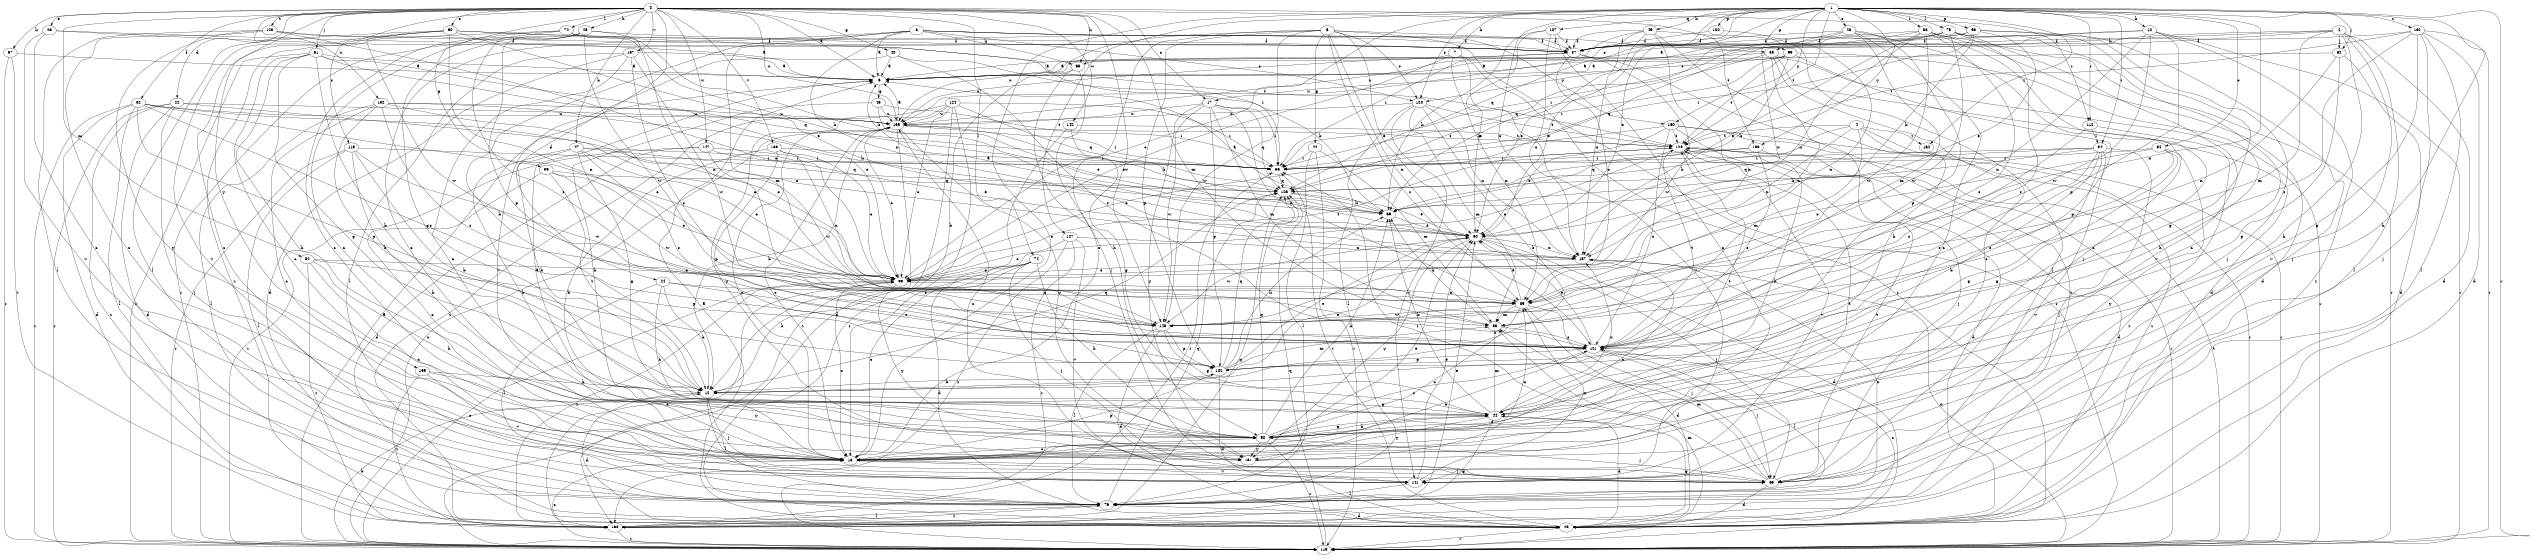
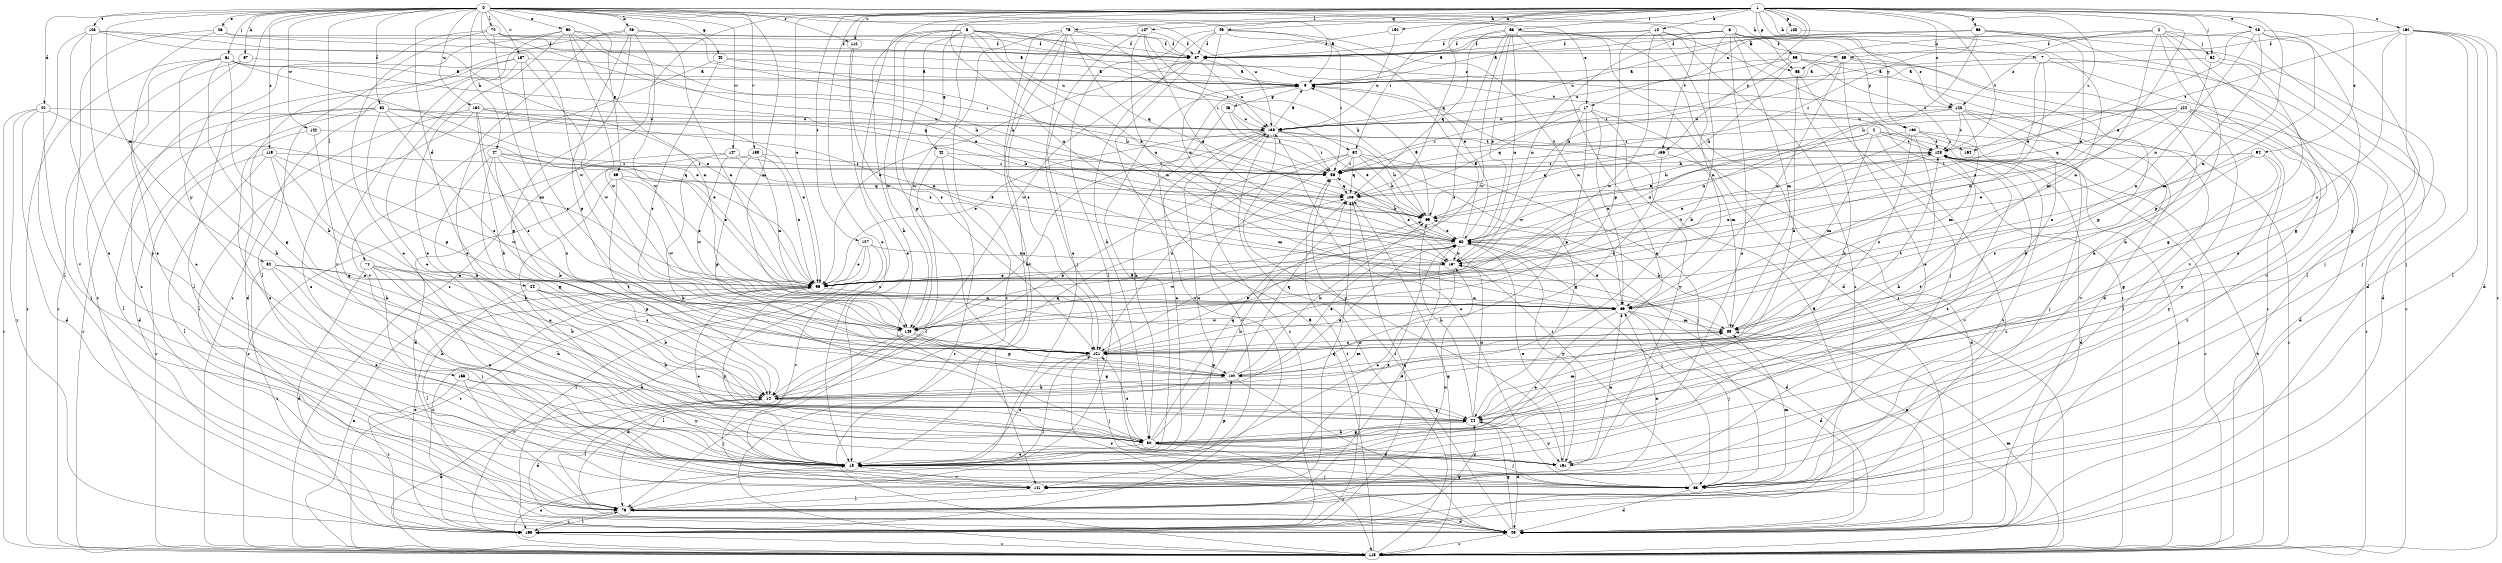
node "152": added
edge "112" -> "54": now "5" -> "54"
edge "128" -> "56": label "i" -> "h"
